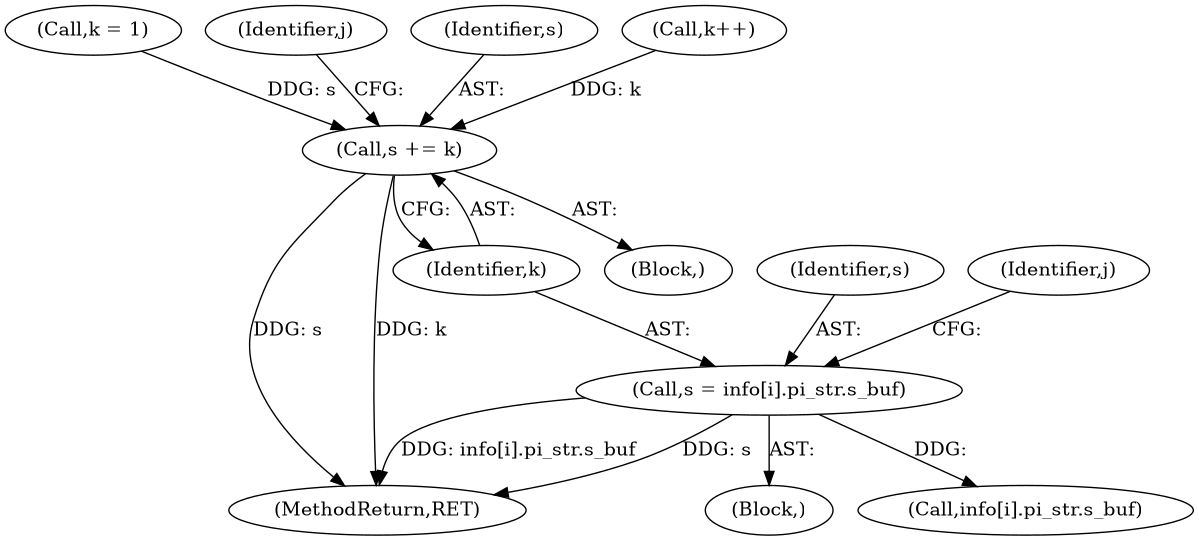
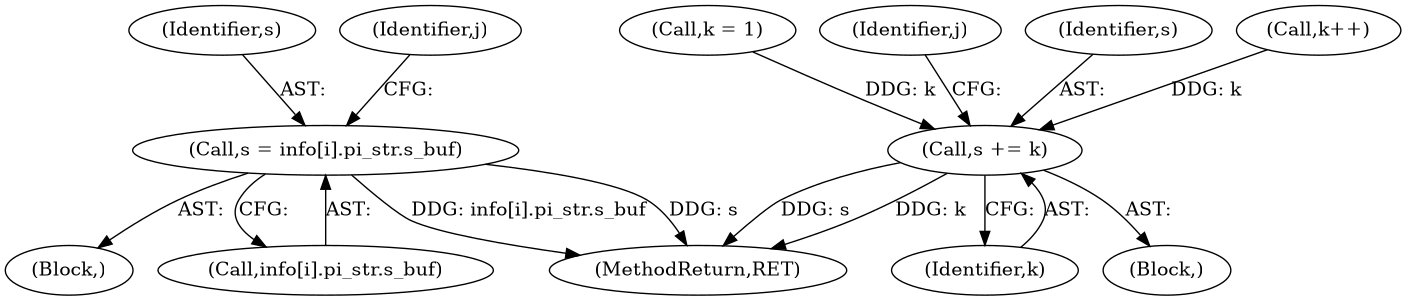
edge "(Call,k = 1)" -> "(Call,s += k)": label "DDG: s" -> "DDG: k"
edge "(Identifier,k)" -> "(Call,s = info[i].pi_str.s_buf)": now "(Call,info[i].pi_str.s_buf)" -> "(Call,s = info[i].pi_str.s_buf)"
edge "(Call,s = info[i].pi_str.s_buf)" -> "(Call,info[i].pi_str.s_buf)": label "DDG: " -> "CFG: "
